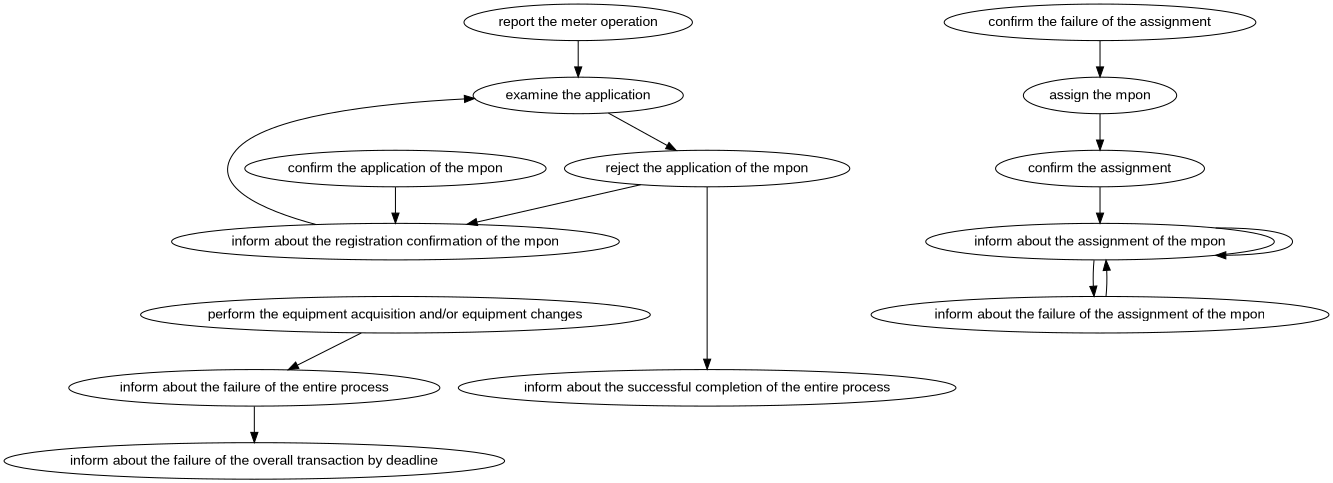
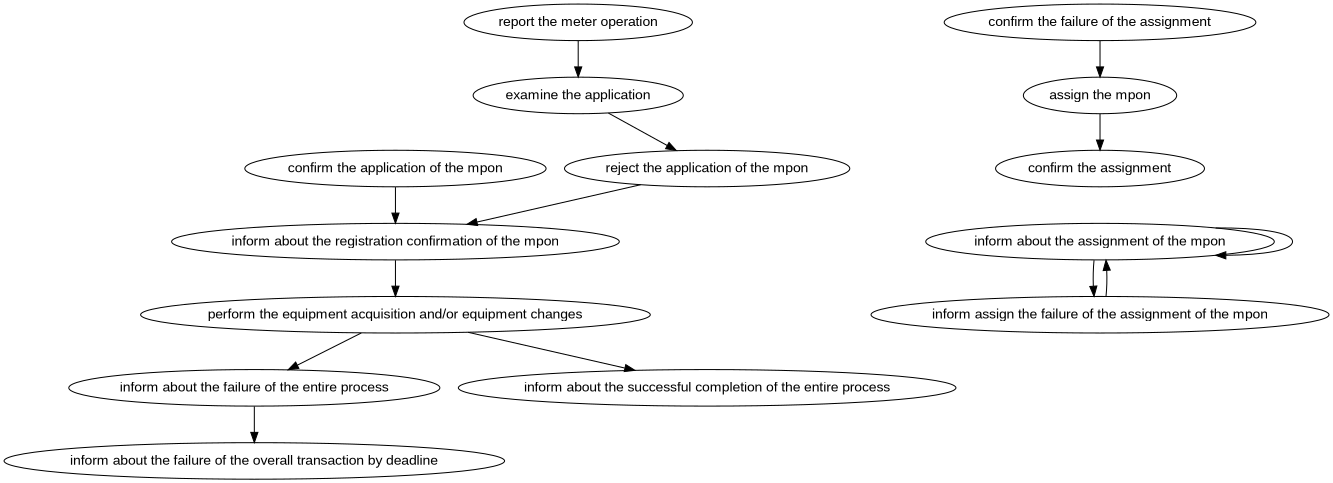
edge "inform about the registration confirmation of the mpon" -> "examine the application": now "inform about the registration confirmation of the mpon" -> "perform the equipment acquisition and/or equipment changes"
edge "confirm the assignment" -> "inform about the assignment of the mpon": removed
edge "reject the application of the mpon" -> "inform about the successful completion of the entire process": now "perform the equipment acquisition and/or equipment changes" -> "inform about the successful completion of the entire process"
node "inform about the failure of the assignment of the mpon": label "inform about the failure of the assignment of the mpon" -> "inform assign the failure of the assignment of the mpon"
